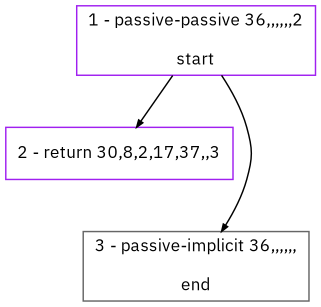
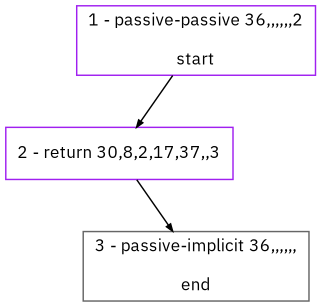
edge "1 - passive-passive 36,,,,,,2 start" -> "3 - passive-implicit 36,,,,,, end": now "2 - return 30,8,2,17,37,,3" -> "3 - passive-implicit 36,,,,,, end"
